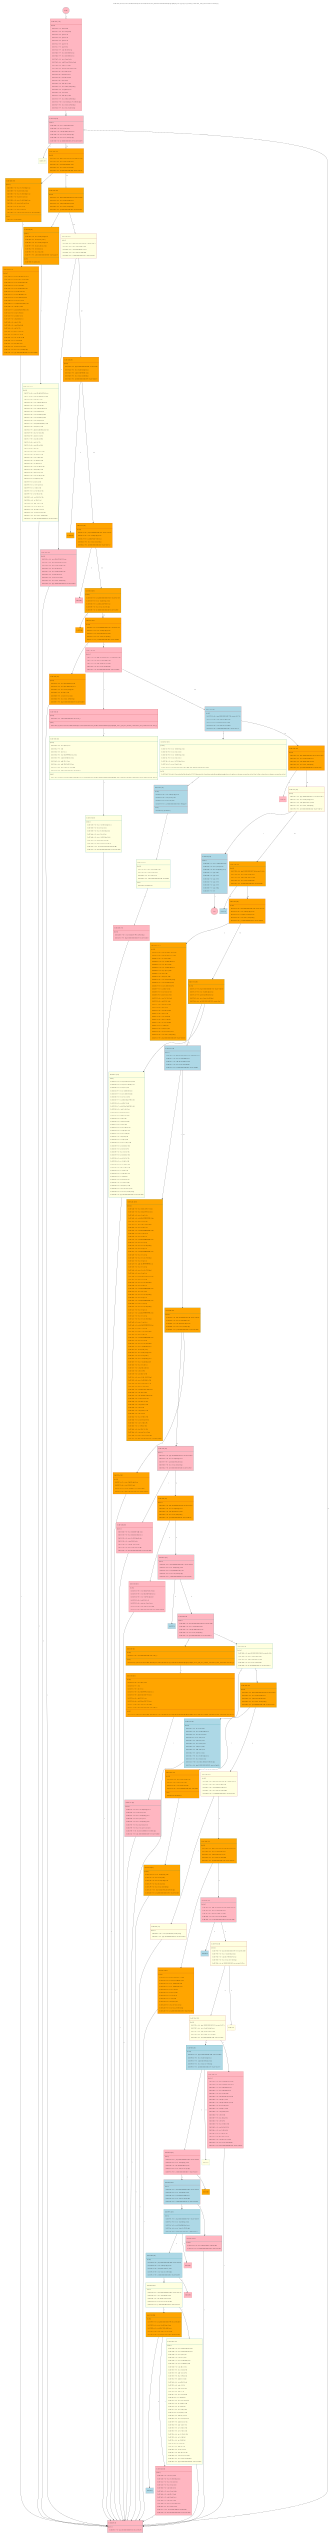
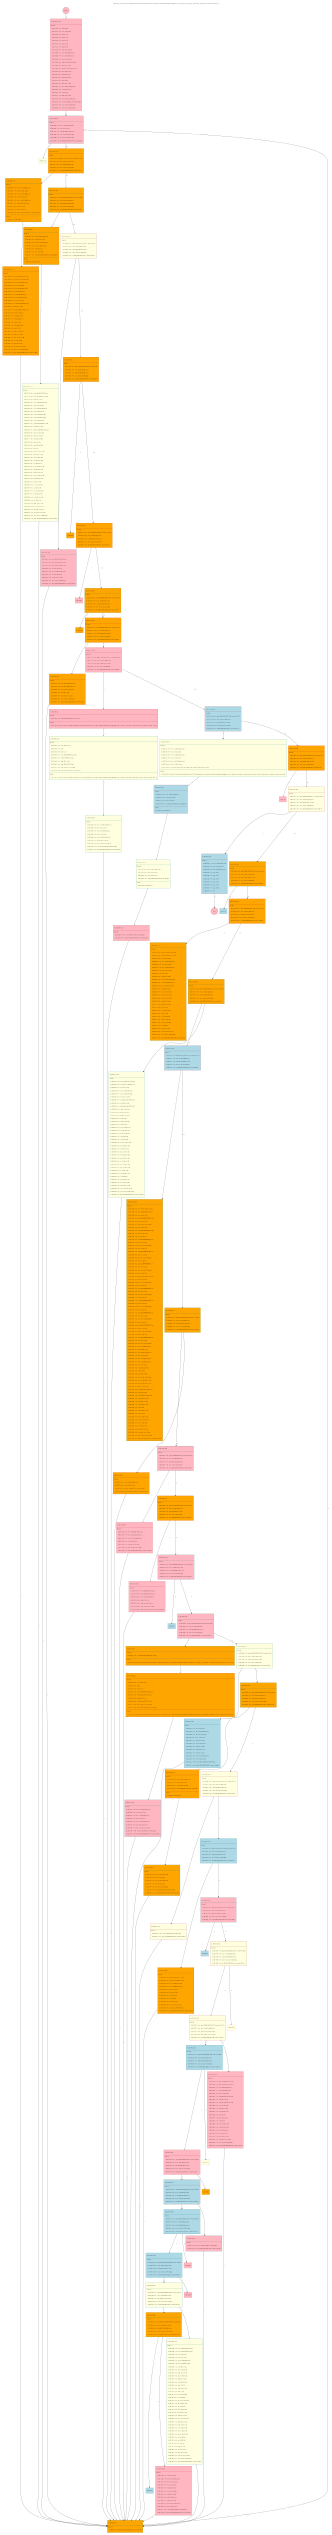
node "0x4018d8 [28]": fillcolor orange -> lightblue
node "0x402470 [5]": fillcolor lightpink -> orange
